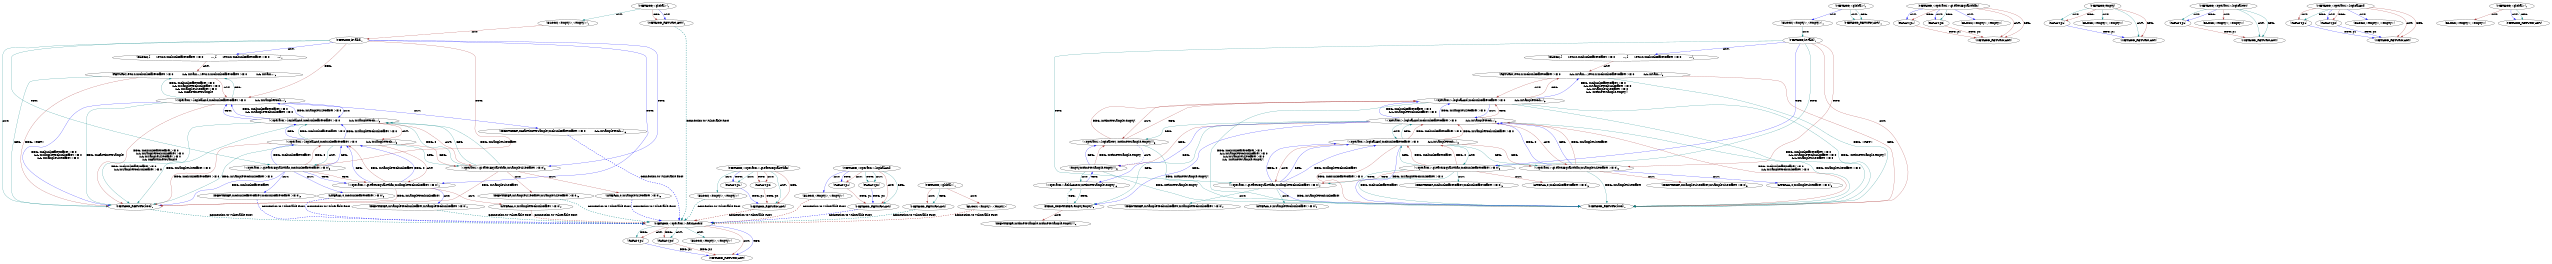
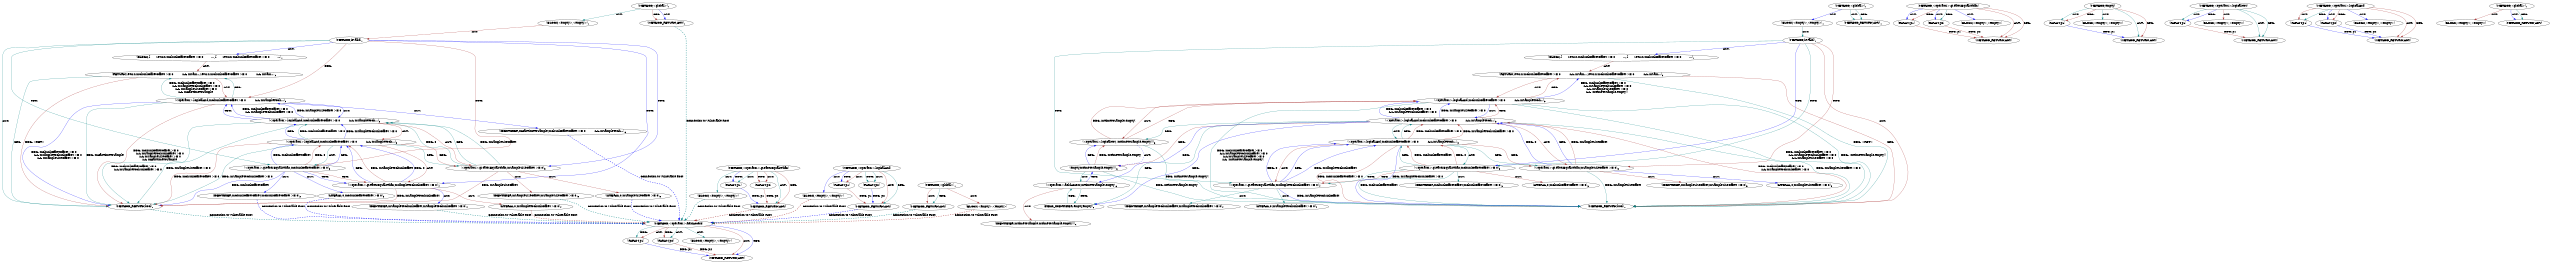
edge "(FIELD_IDENTIFIER,empty,empty)" -> "(<operator>.fieldAccess,mTimeToSample.empty)": style dashed -> solid
edge "(FIELD_IDENTIFIER,empty,empty)" -> "(IDENTIFIER,mTimeToSample,mTimeToSample.empty())": now "(<operator>.fieldAccess,mTimeToSample.empty)" -> "(IDENTIFIER,mTimeToSample,mTimeToSample.empty())"
